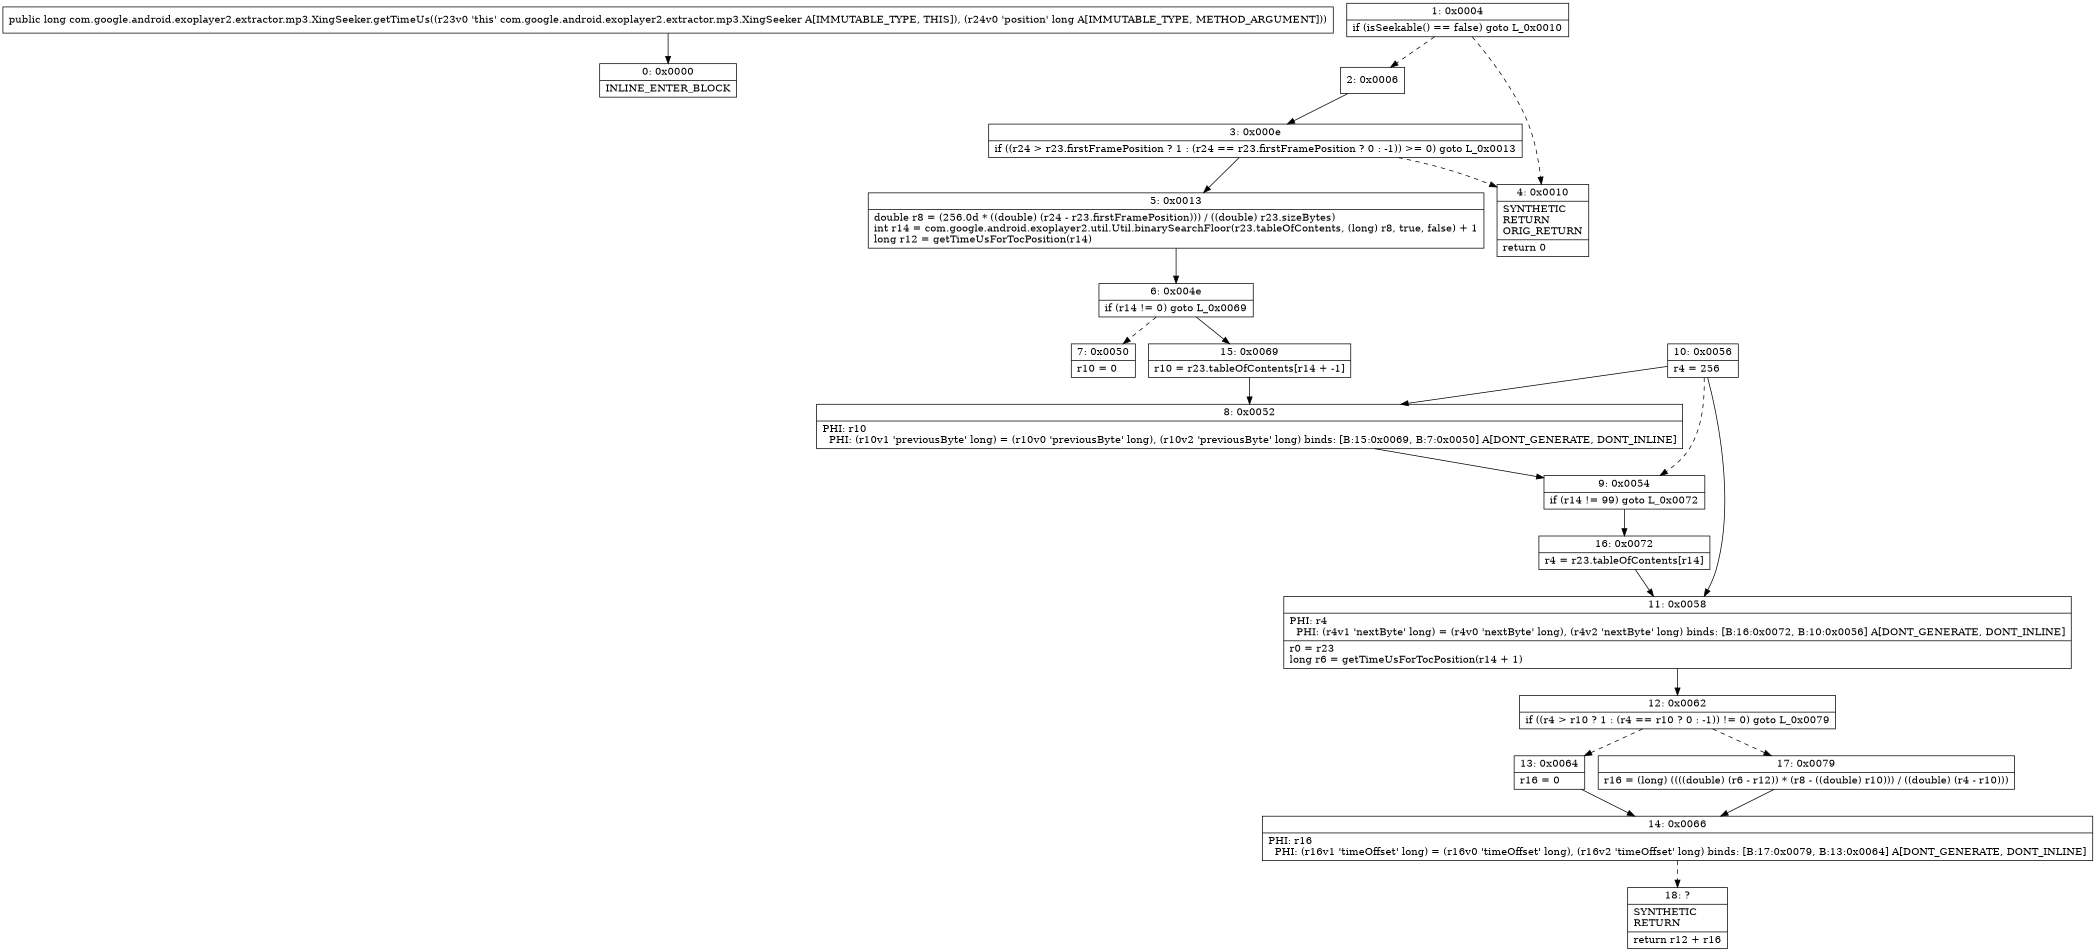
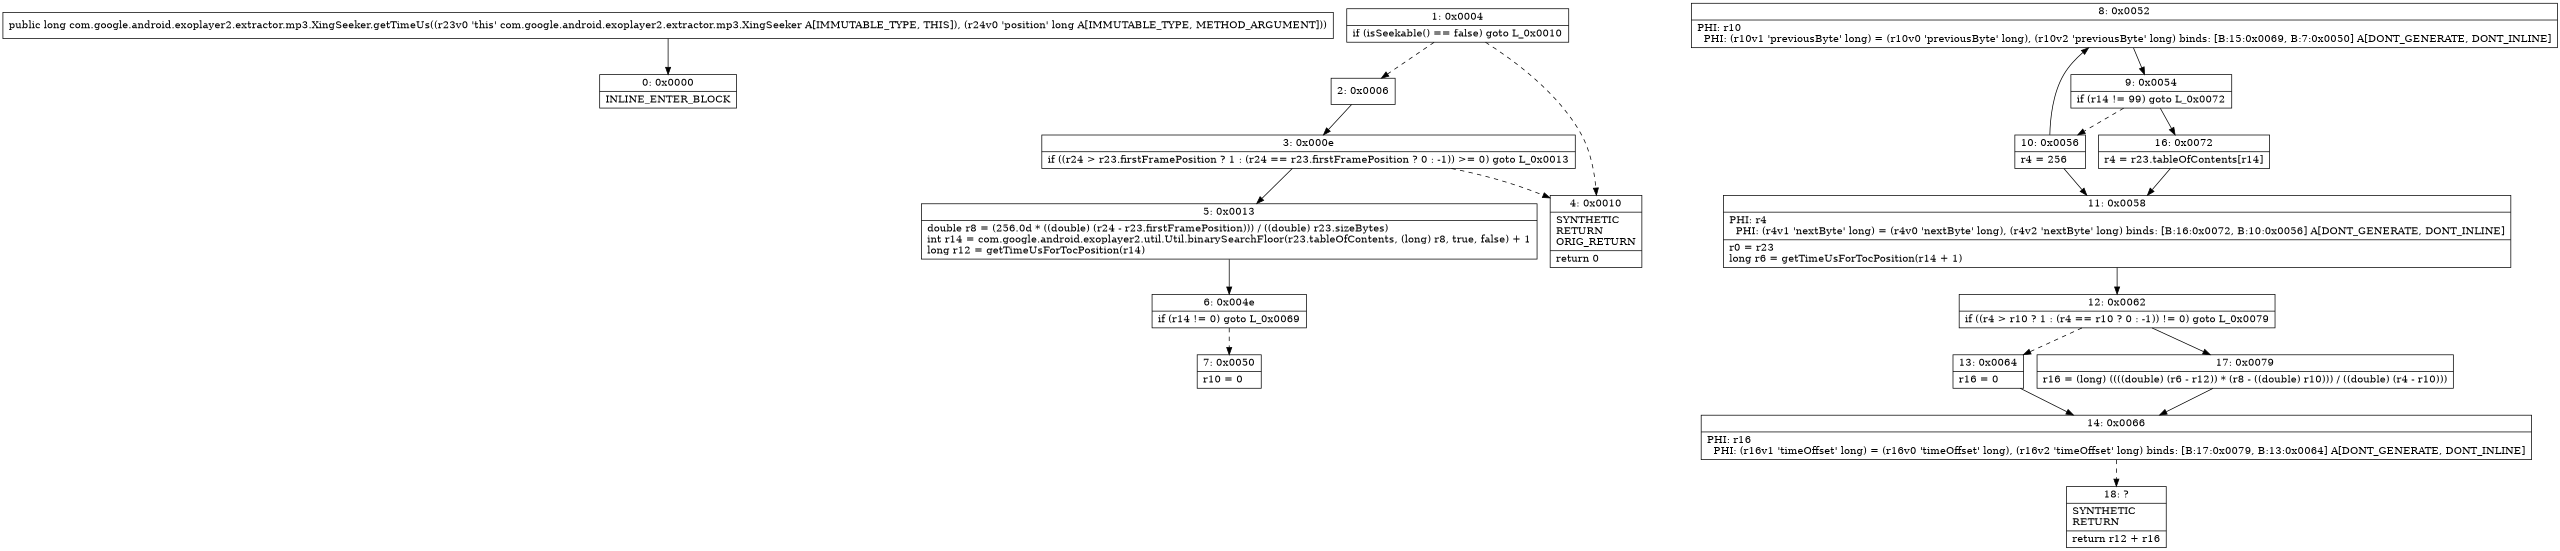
node "15: 0x0069": removed
edge "10: 0x0056" -> "9: 0x0054": reversed
edge "12: 0x0062" -> "17: 0x0079": style dashed -> solid
